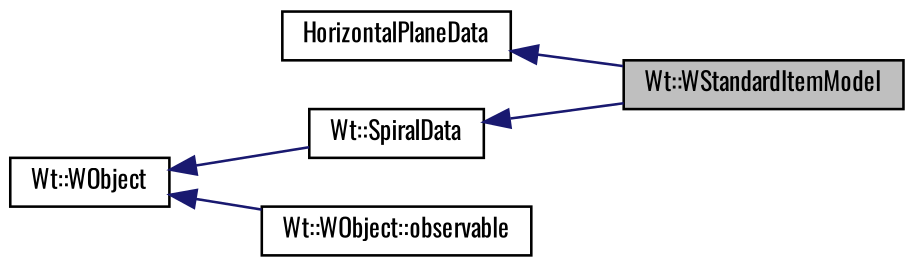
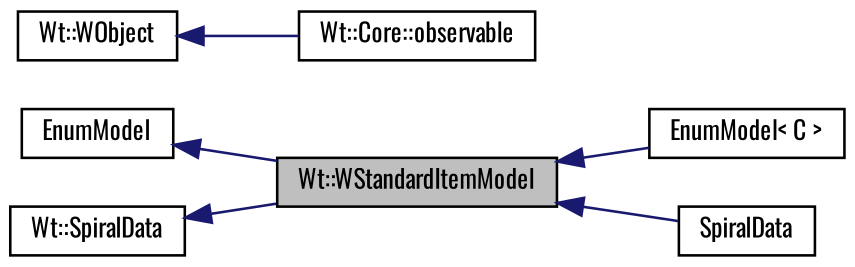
node "HorizontalPlaneData": label "HorizontalPlaneData" -> "EnumModel"
node "EnumModel< C >": added
edge "Wt::SpiralData" -> "Wt::WObject": removed
node "Wt::WObject::observable": label "Wt::WObject::observable" -> "Wt::Core::observable"
node "SpiralData": added
